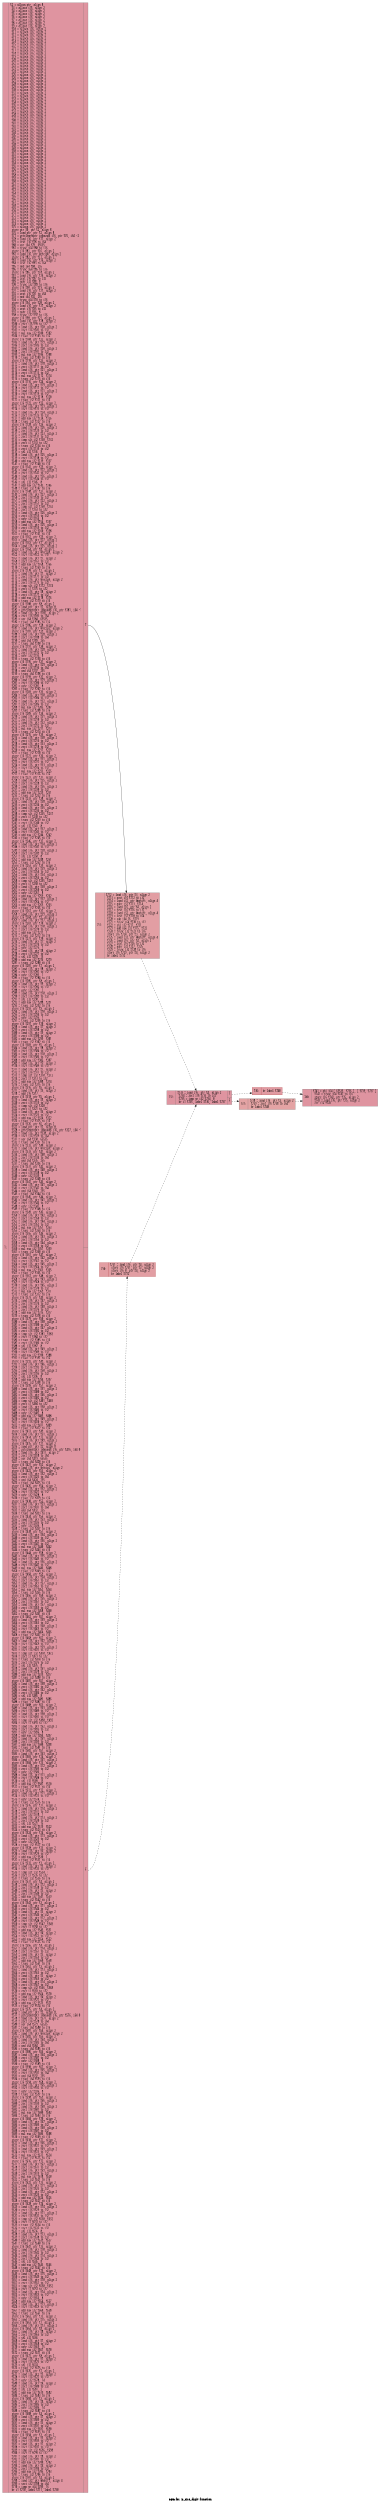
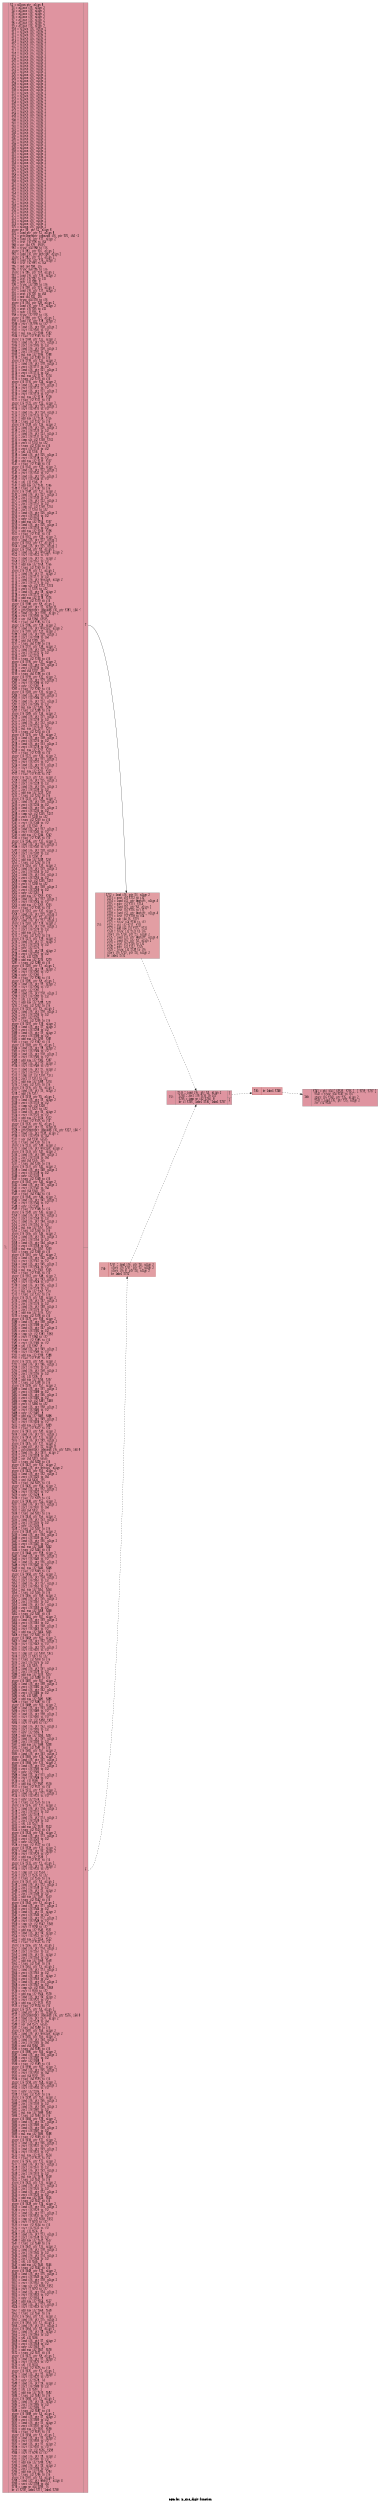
node "737:": removed
